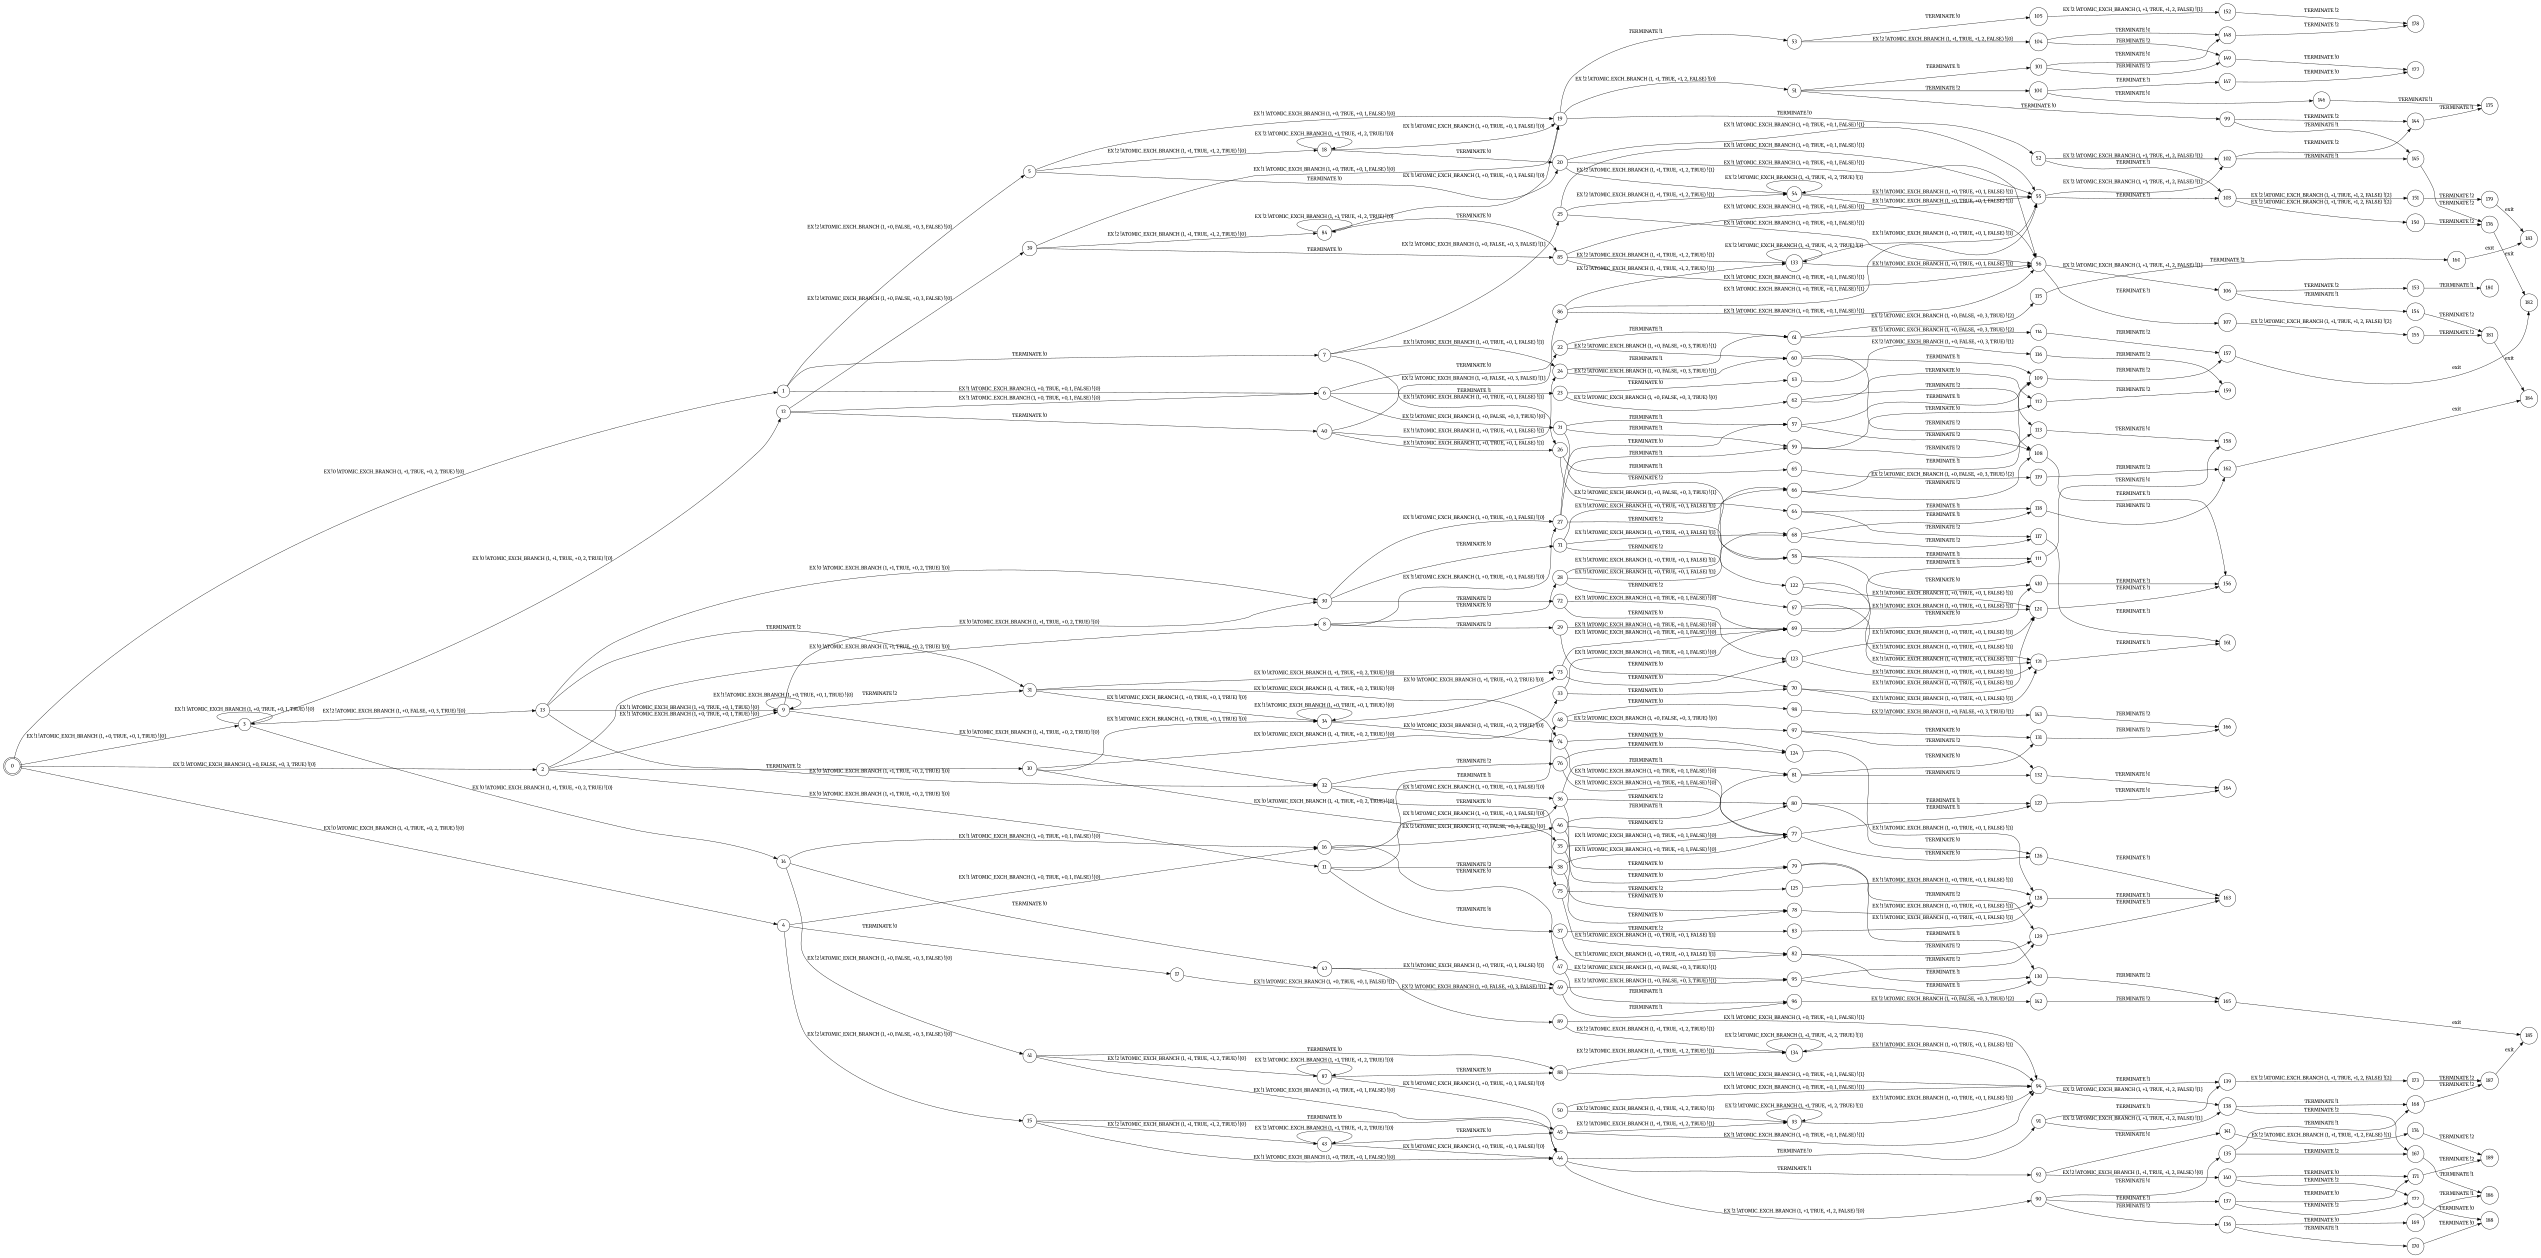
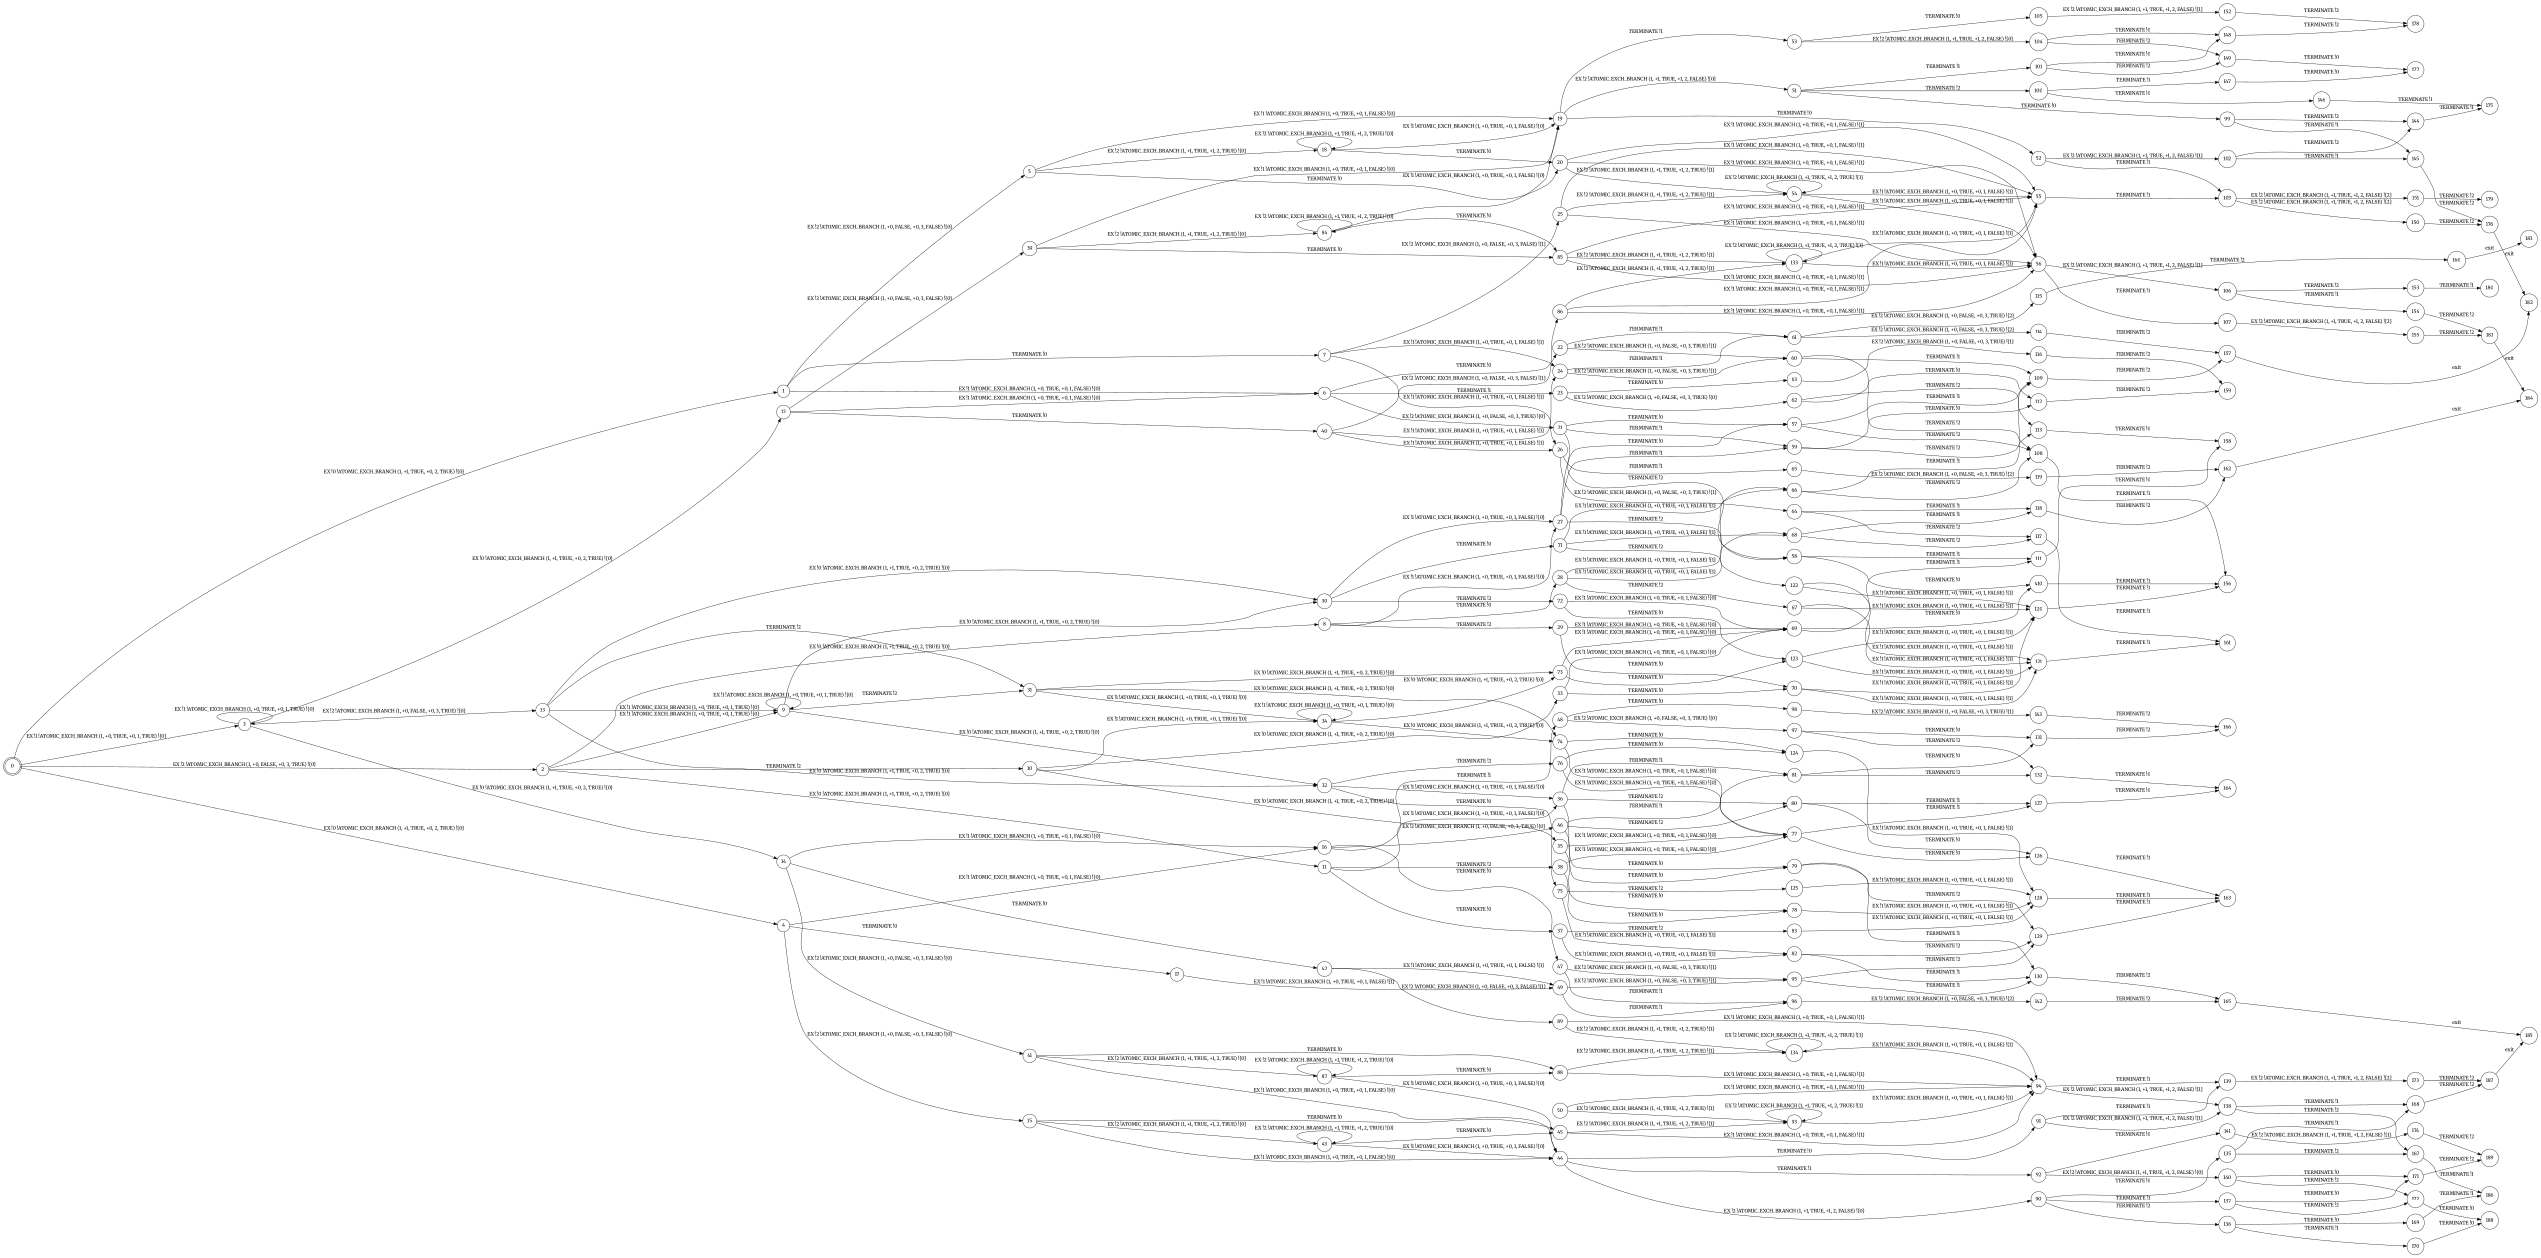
edge "55" -> "102": removed, label "EX !2 !ATOMIC_EXCH_BRANCH (1, +1, TRUE, +1, 2, FALSE) !{1}"
edge "179" -> "183": removed, label "exit"
edge "21" -> "57": label "TERMINATE !1" -> "TERMINATE !0"
edge "11" -> "37": label "TERMINATE !6" -> "TERMINATE !0"
